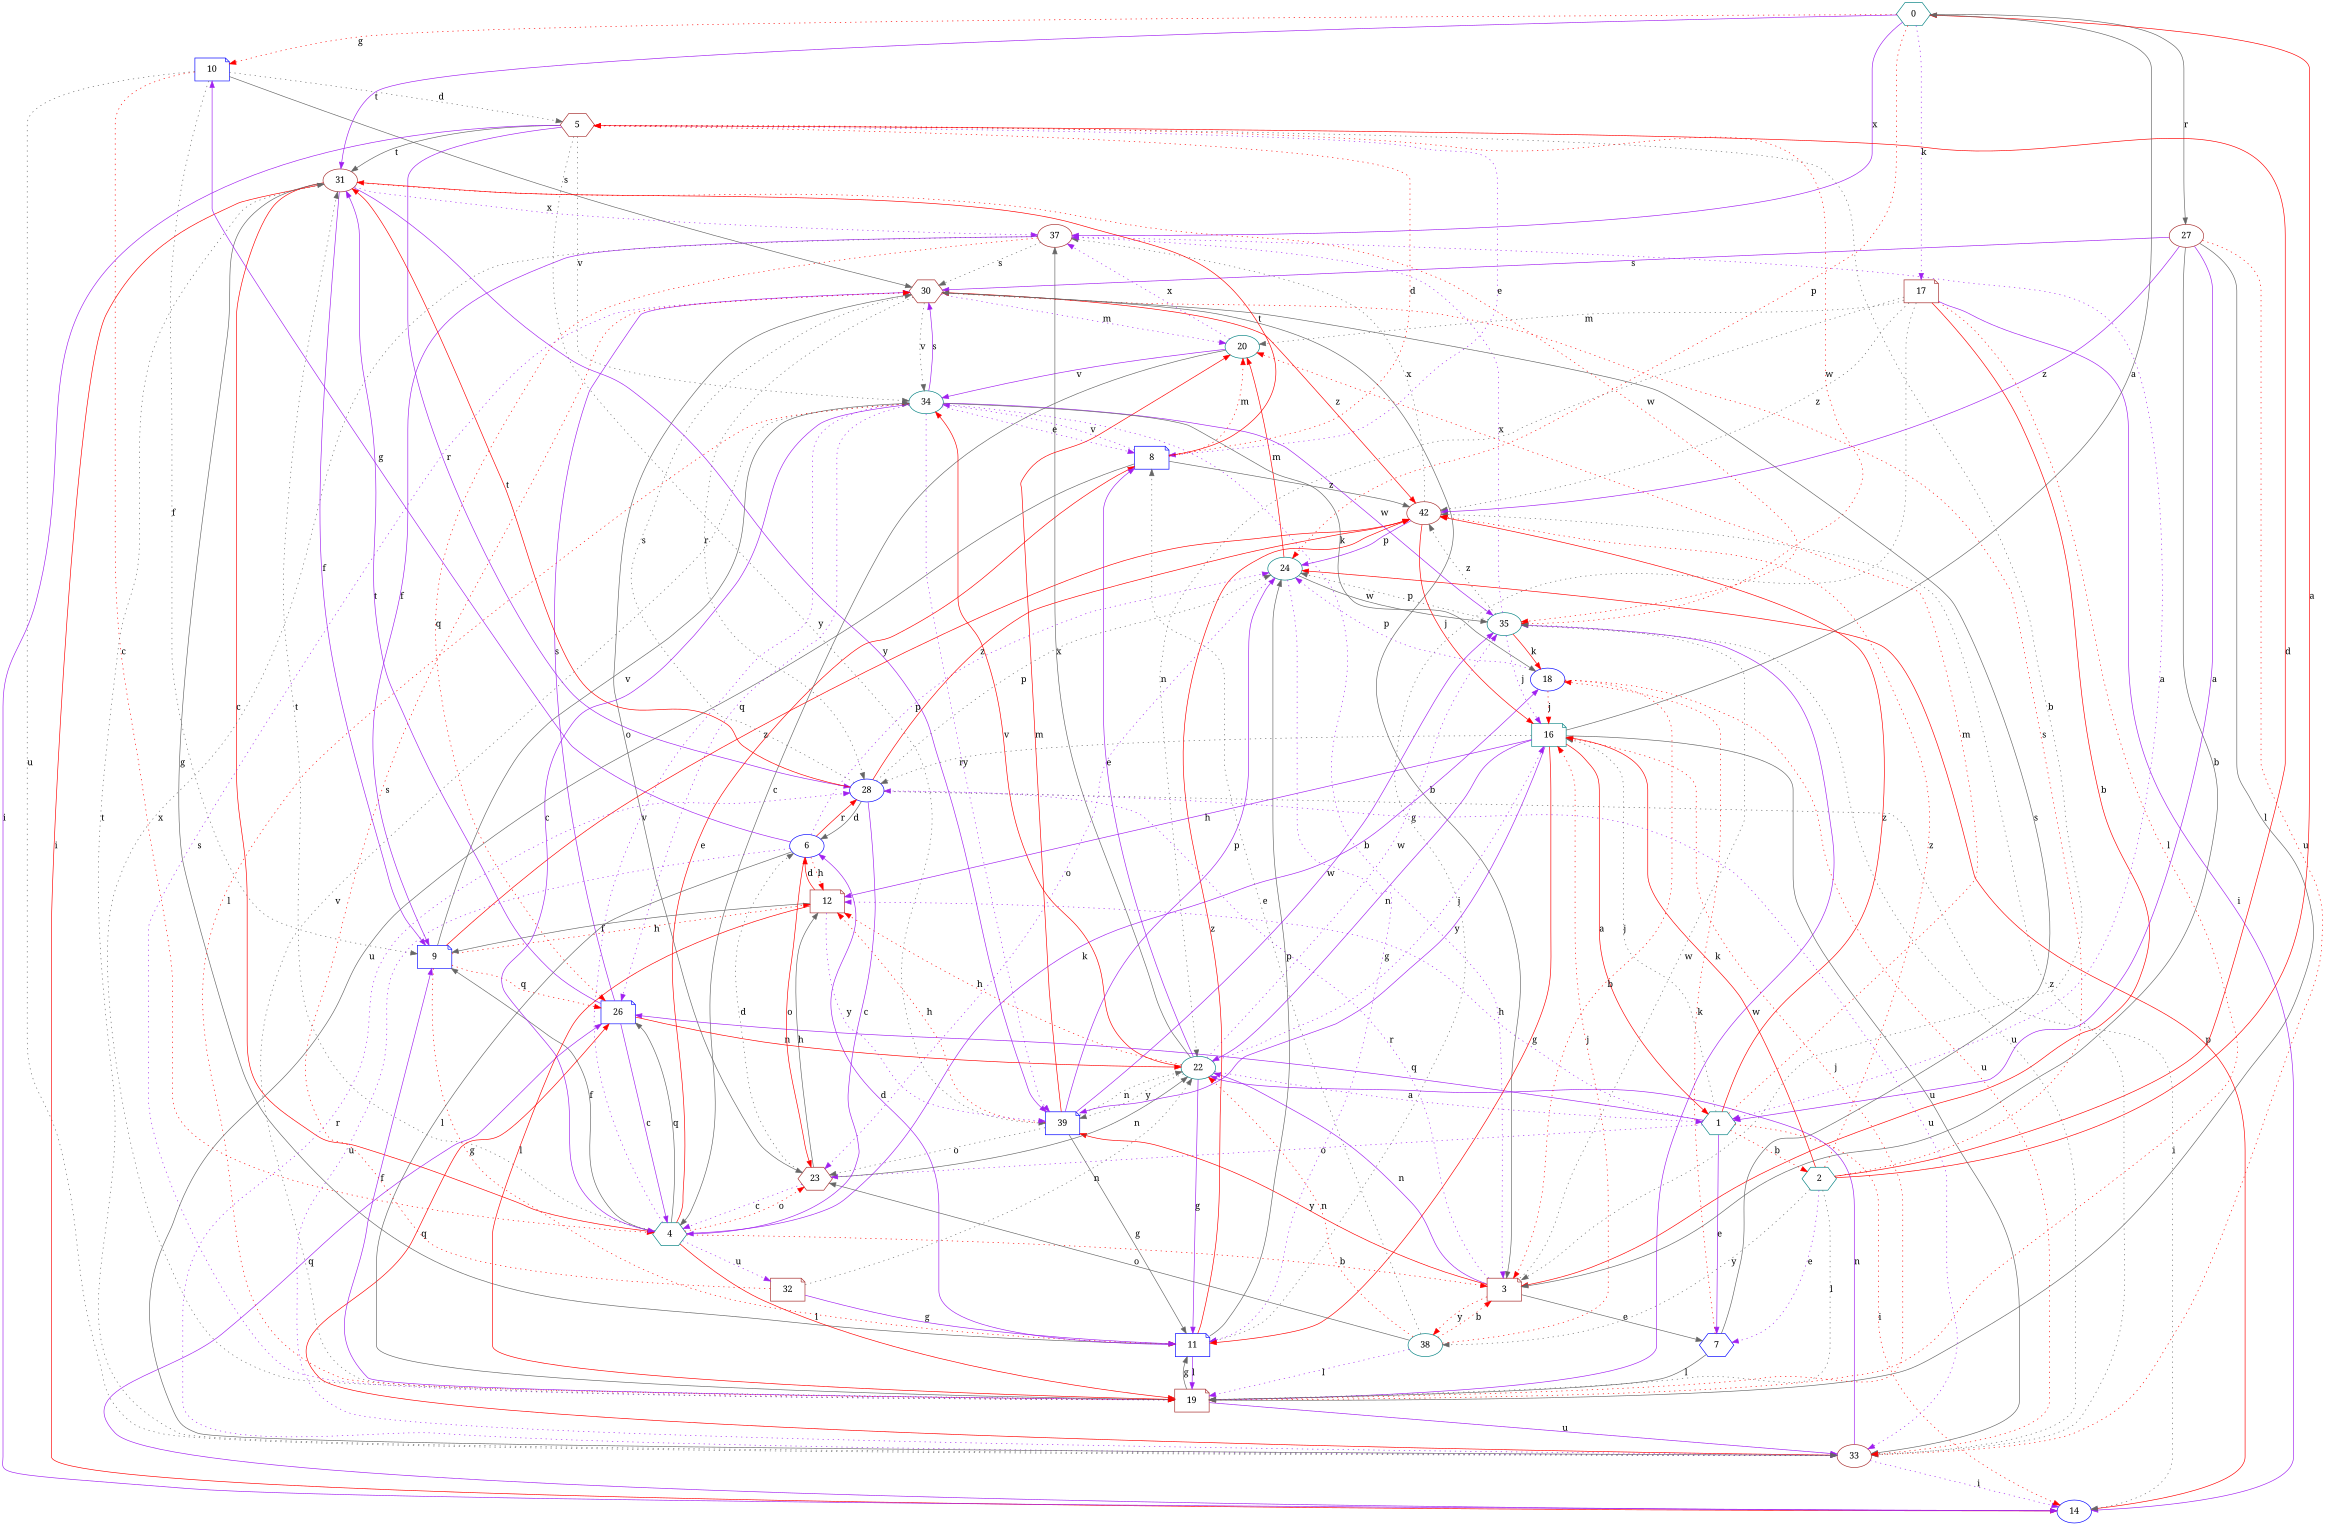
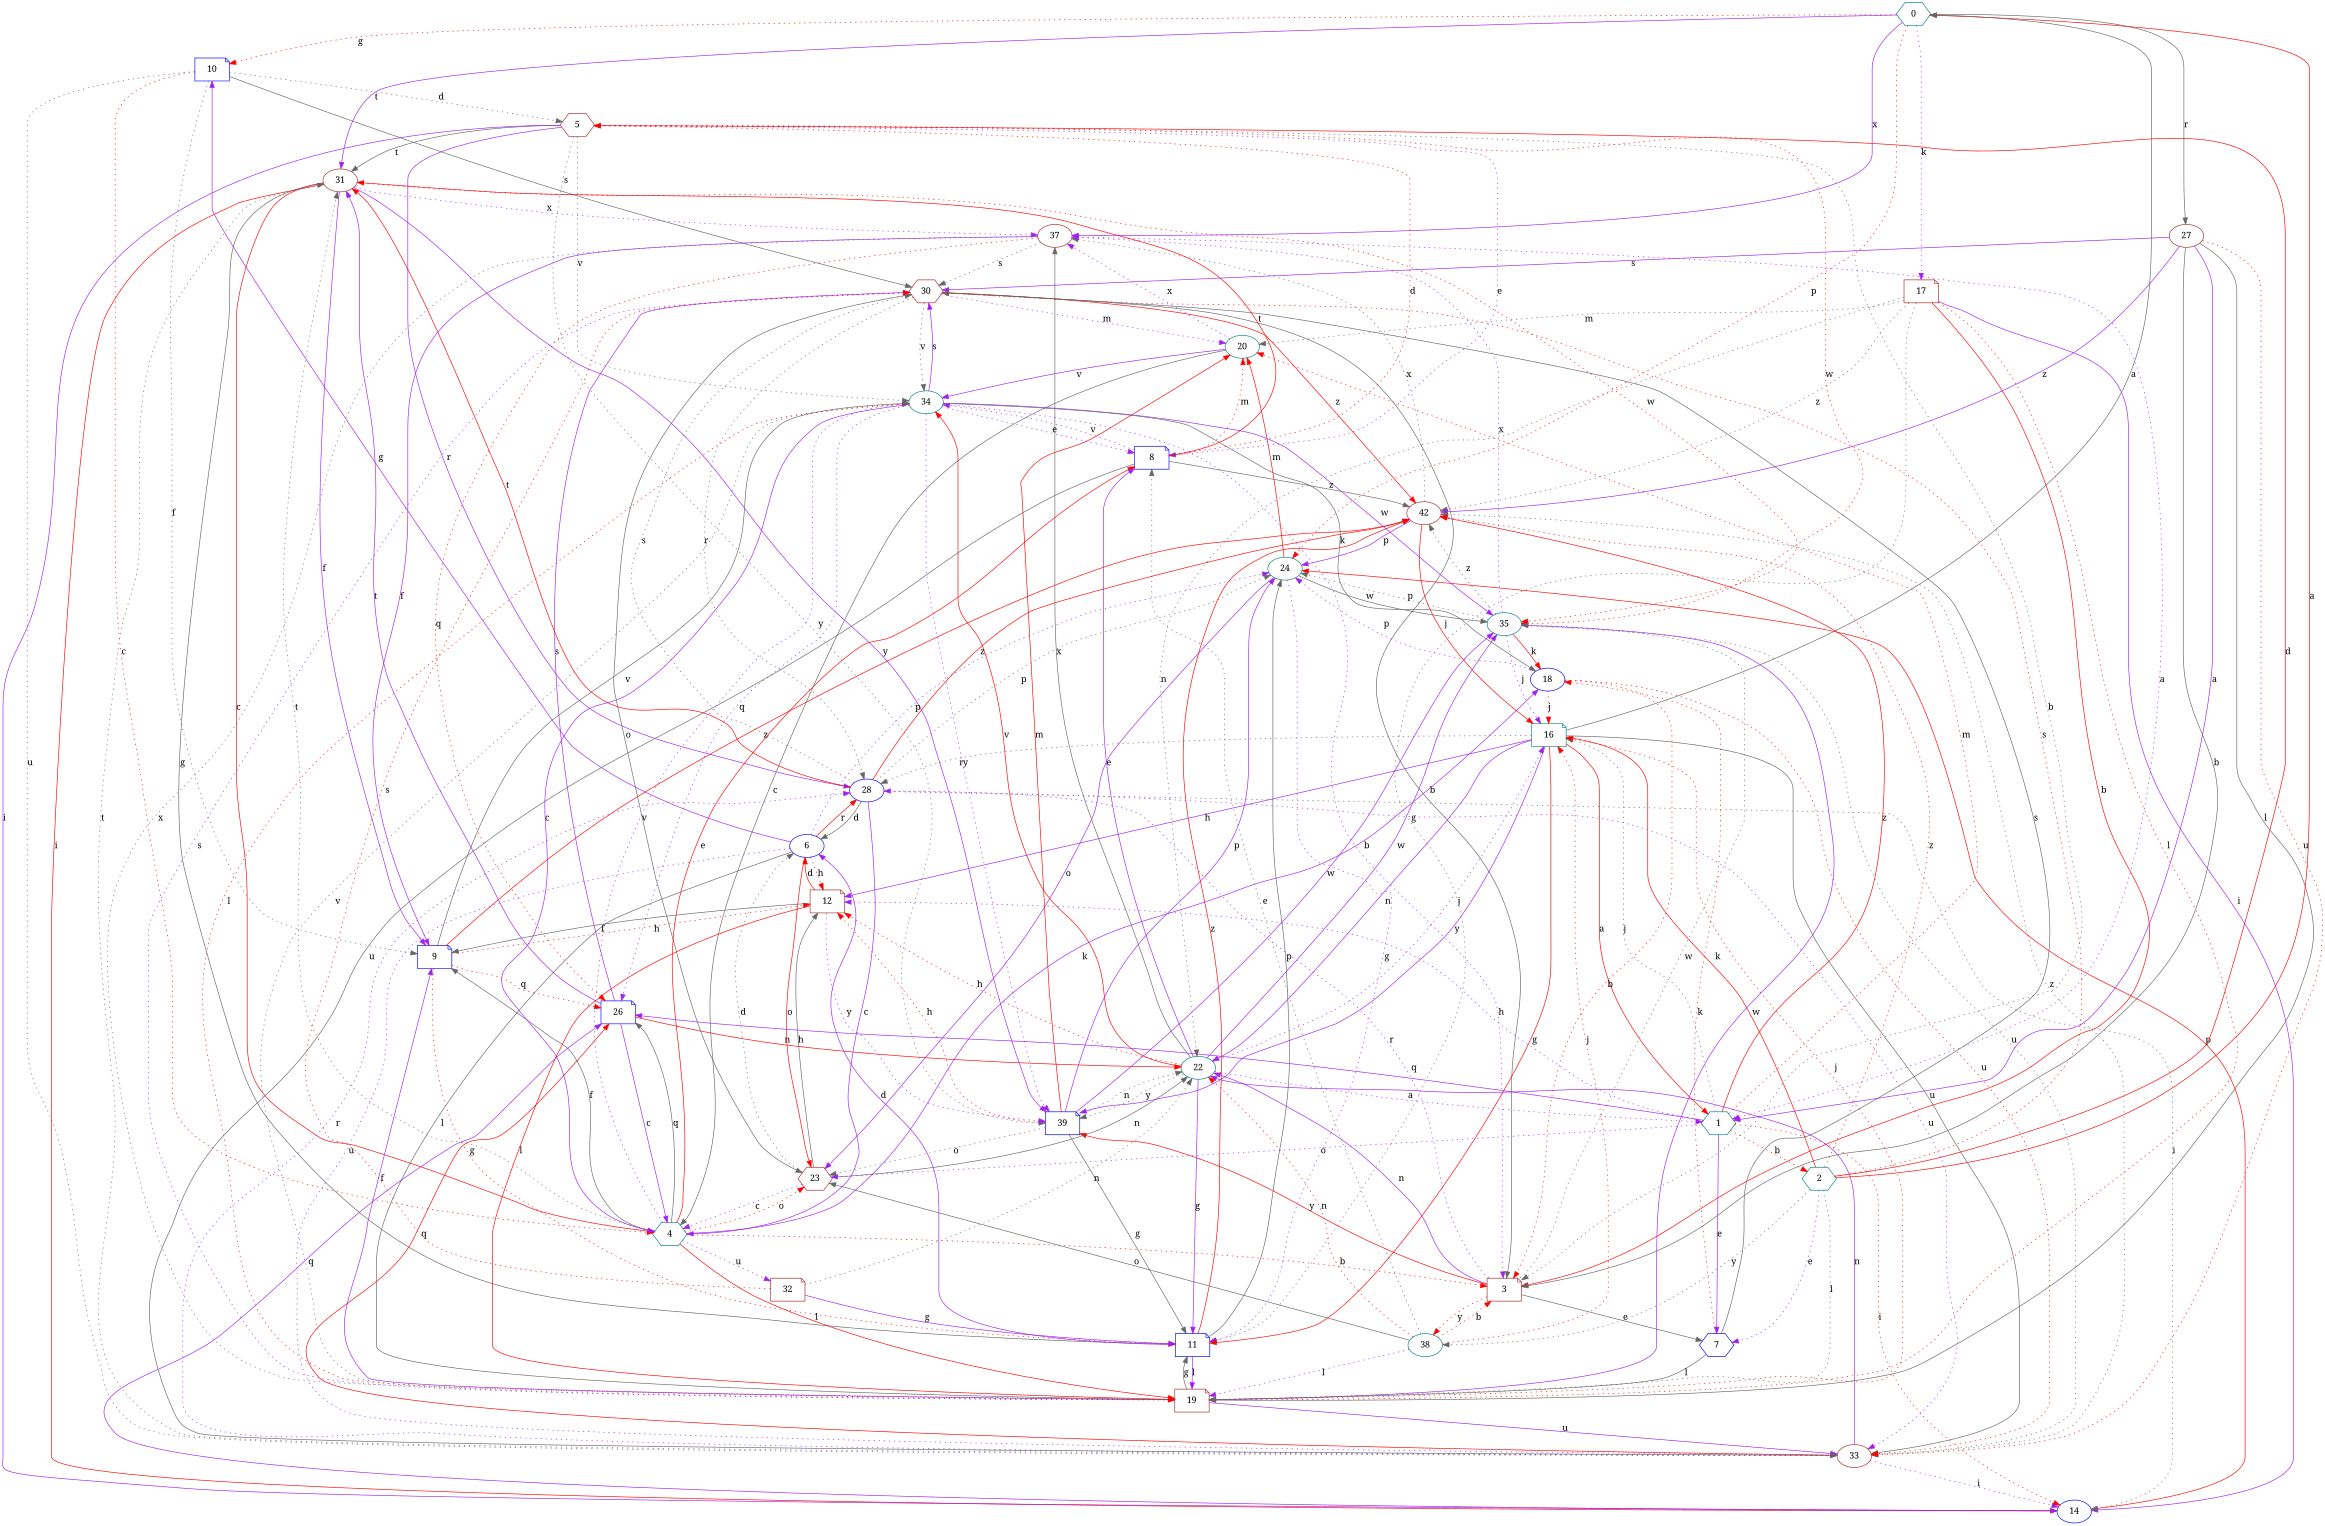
edge "24" -> "23": style dotted -> solid
edge "22" -> "35": style dotted -> solid
